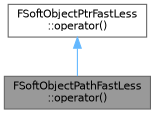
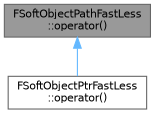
edge "FSoftObjectPathFastLess ::operator()" -> "FSoftObjectPtrFastLess ::operator()": reversed
